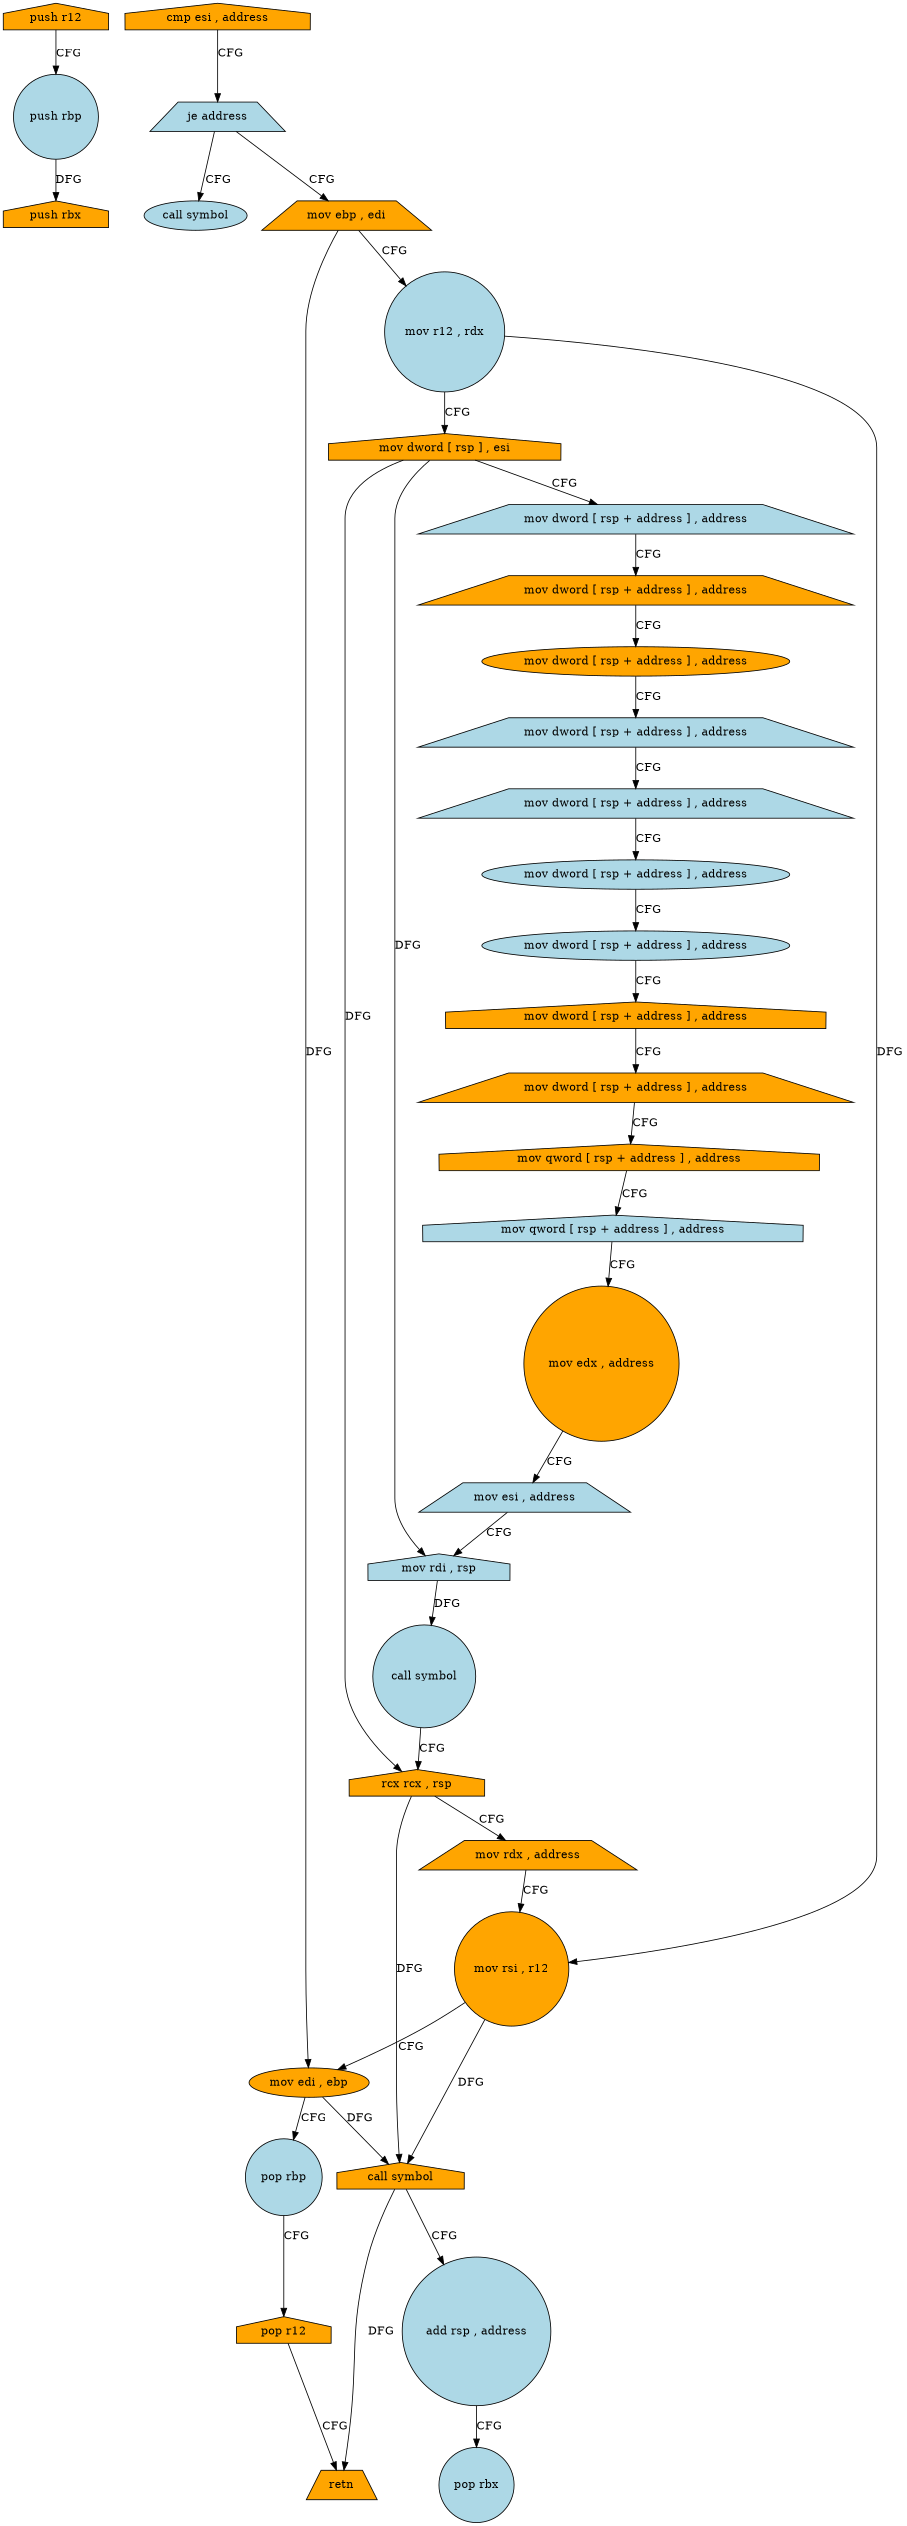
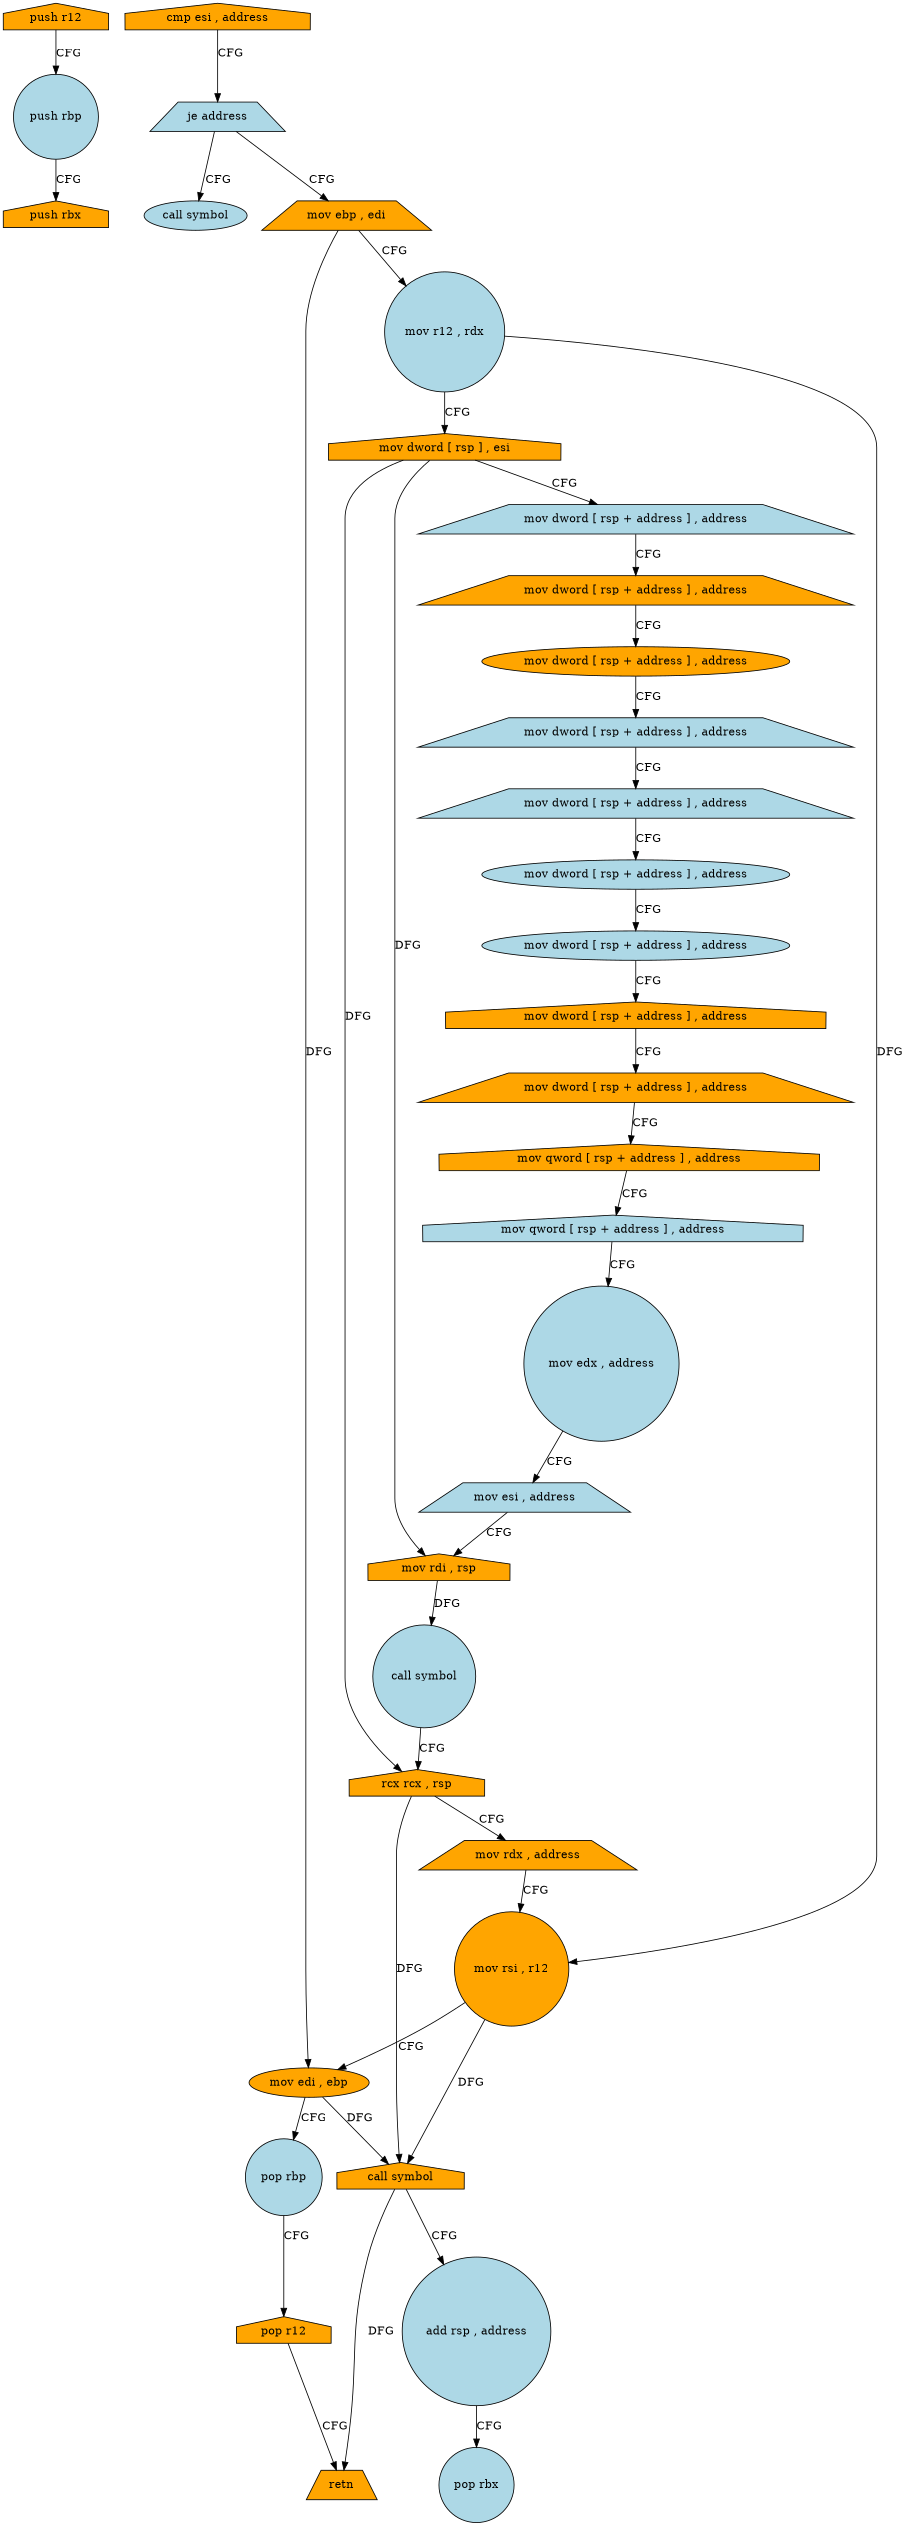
edge "push rbp" -> "push rbx": label "DFG" -> "CFG"
node "mov edx , address": fillcolor orange -> lightblue
node "mov rdi , rsp": fillcolor lightblue -> orange
